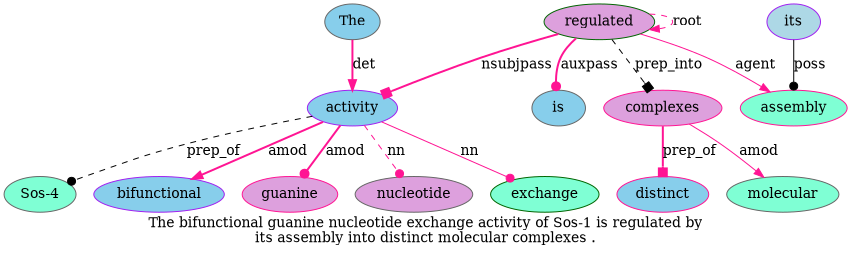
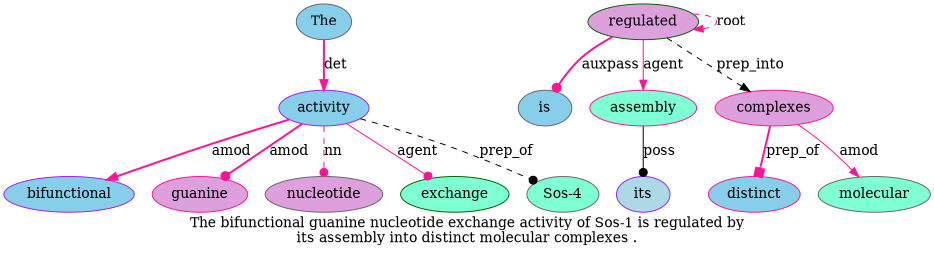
edge "regulated" -> "activity": removed, label "nsubjpass"
edge "regulated" -> "complexes": arrowhead box -> normal
edge "its" -> "assembly": reversed
edge "activity" -> "exchange": label "nn" -> "agent"
